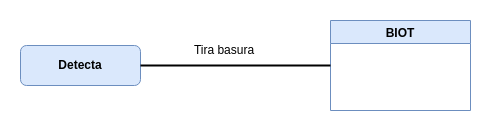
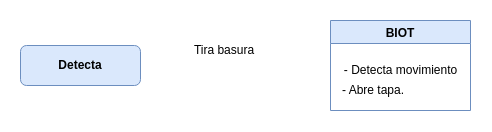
edge "Detecta" -- "BIOT": removed
node "- Detecta movimiento": added
node "- Abre tapa.": added
